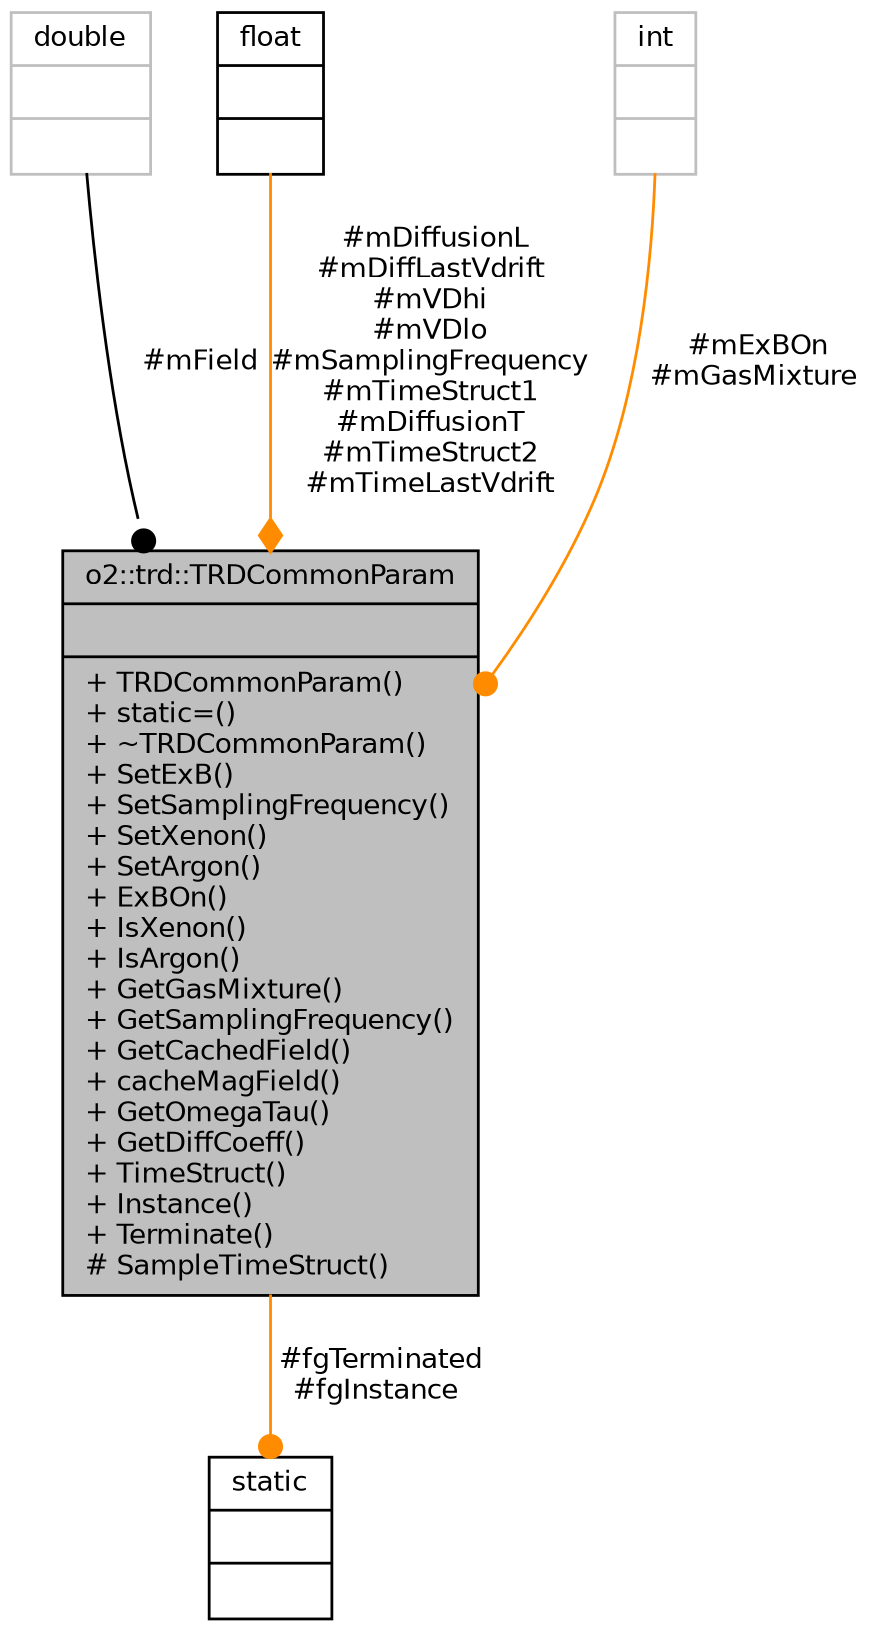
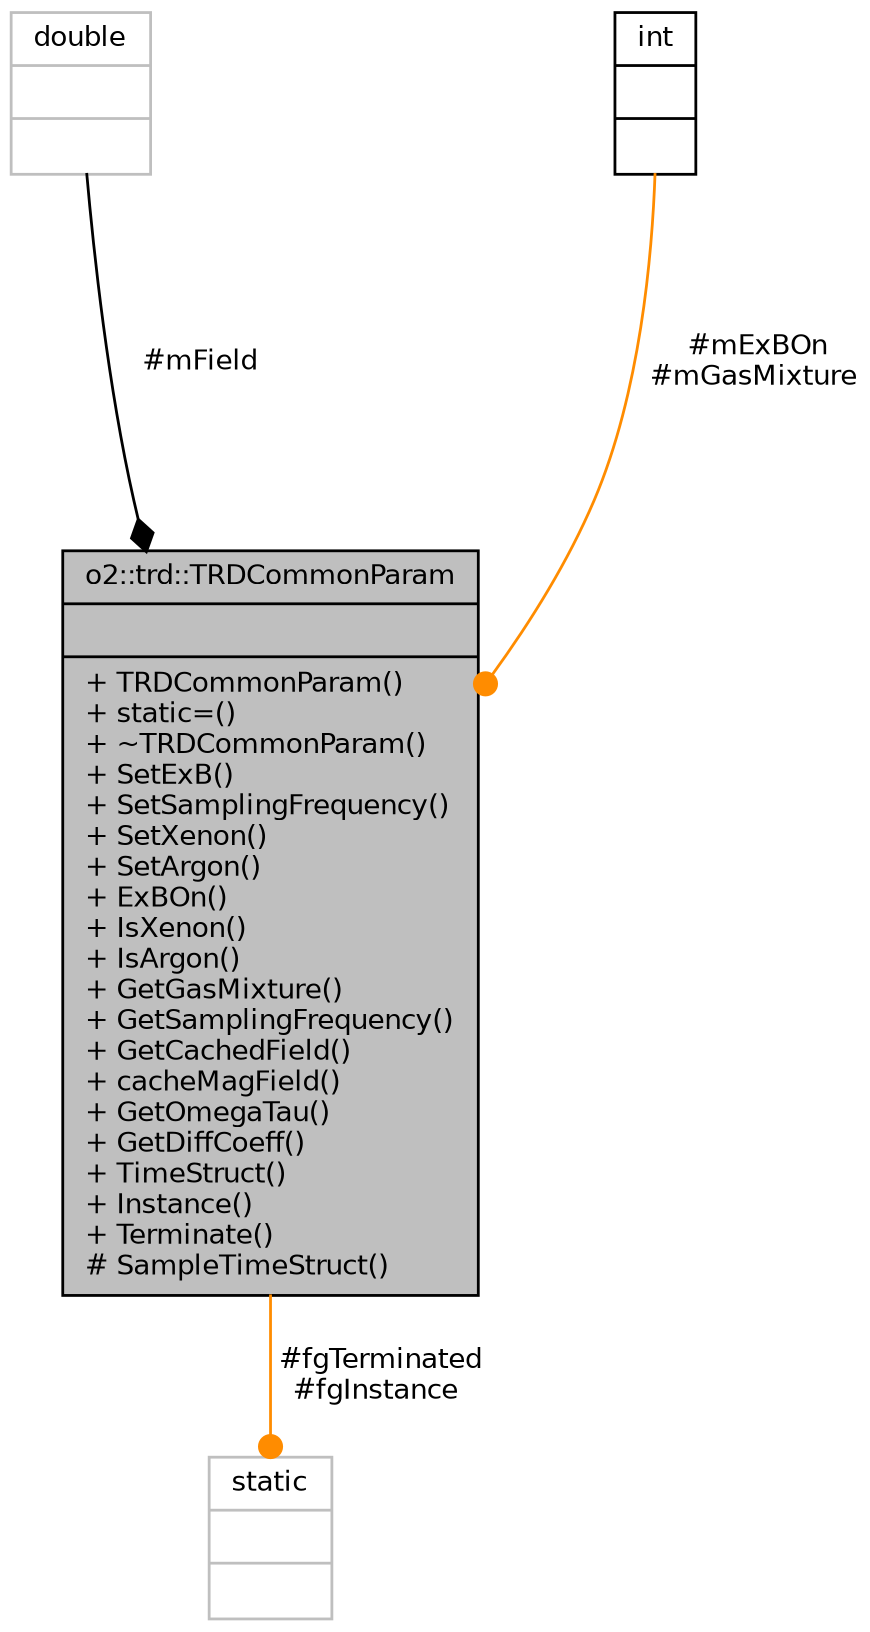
node "float": removed
node "int": color grey75 -> black
edge "double" -> "o2::trd::TRDCommonParam": arrowhead dot -> diamond
node "static": color black -> grey75
